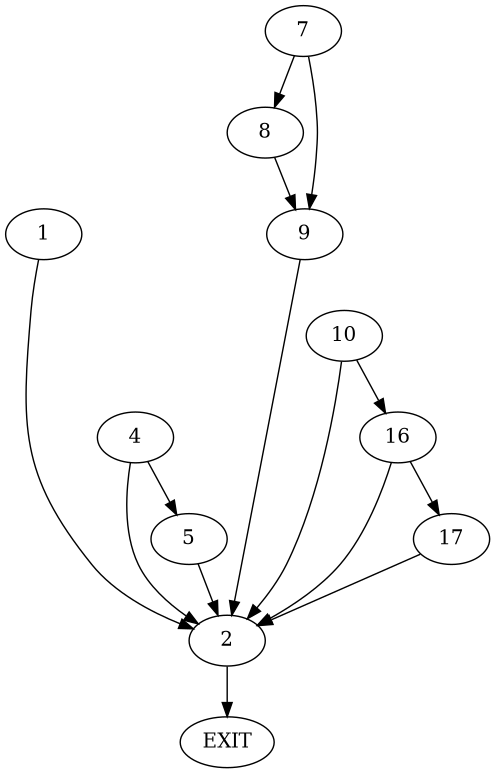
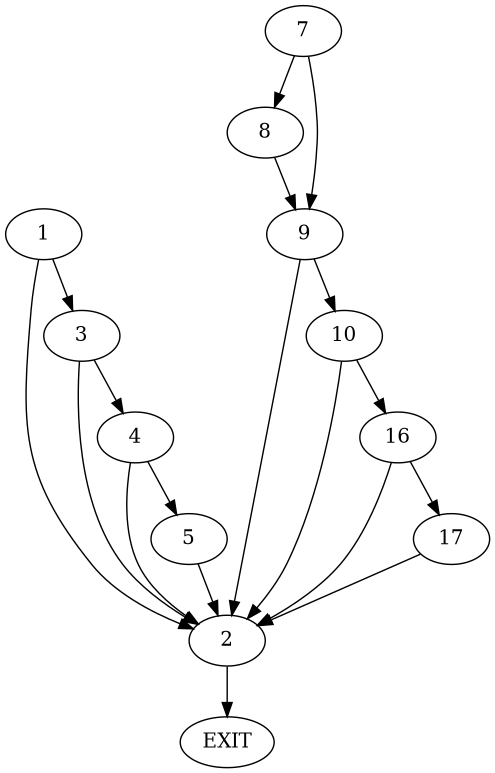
edge "9" -> "10": added
node "3": added
